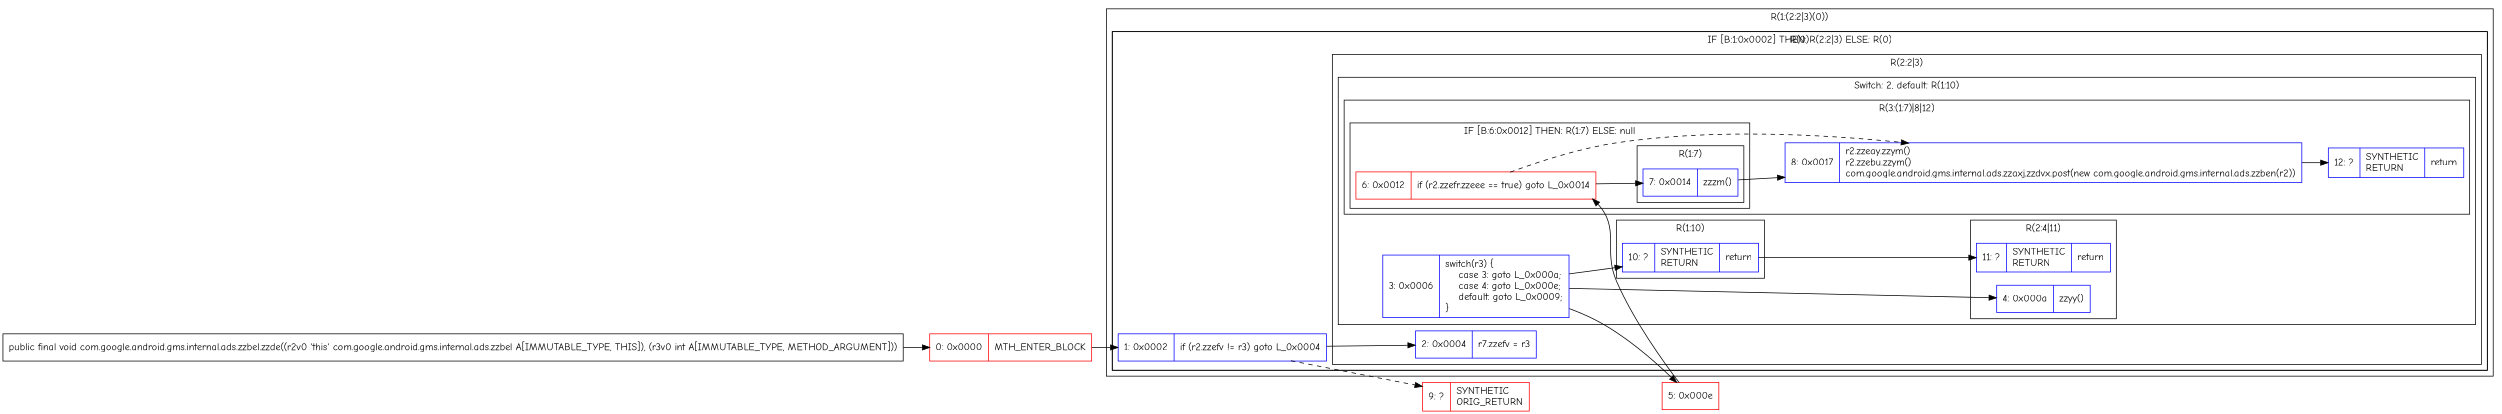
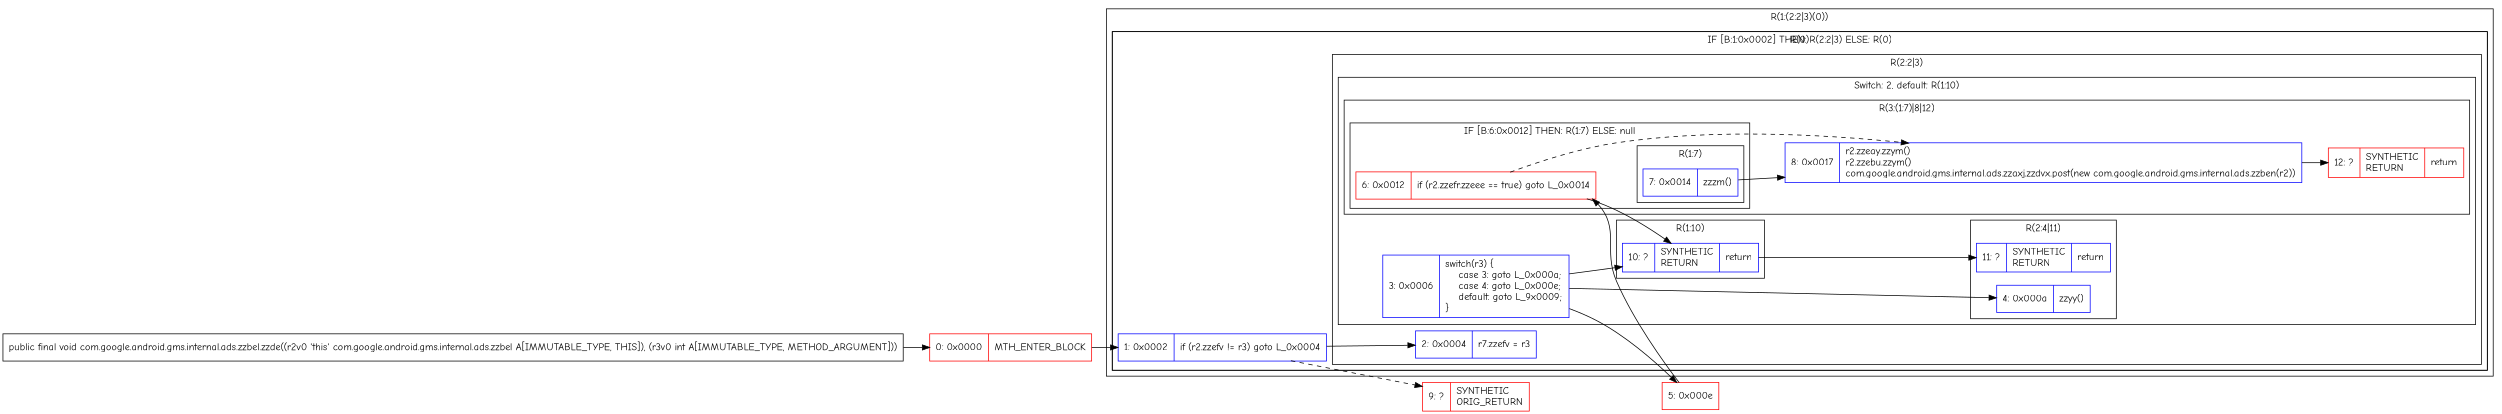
node "12: ?": color blue -> red
edge "6: 0x0012" -> "7: 0x0014": now "6: 0x0012" -> "10: ?"
node "3: 0x0006": text "default: goto L_0x0009;" -> "default: goto L_9x0009;"
